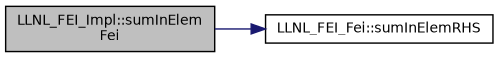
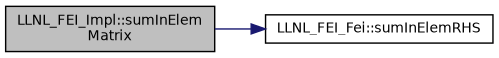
node "LLNL_FEI_Impl::sumInElem Fei": label "LLNL_FEI_Impl::sumInElem Fei" -> "LLNL_FEI_Impl::sumInElem Matrix"
